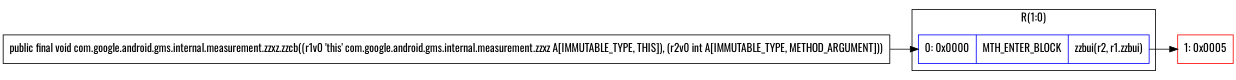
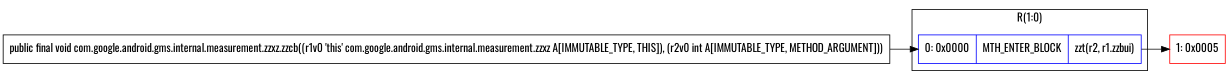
node "0: 0x0000": text "zzbui(r2, r1.zzbui)" -> "zzt(r2, r1.zzbui)"
